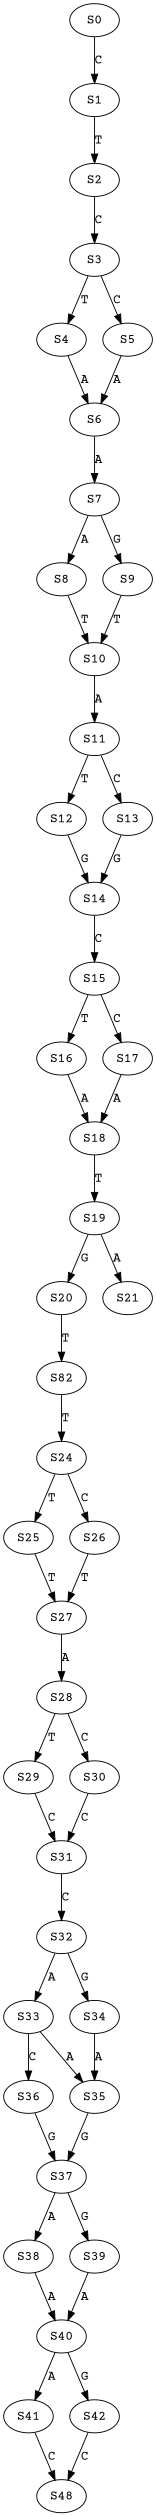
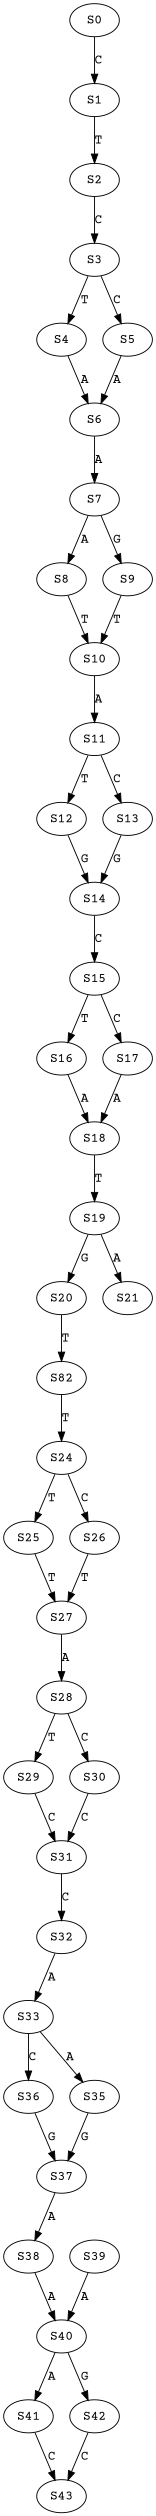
node "S34": removed
edge "S37" -> "S39": removed, label "G"
node "S48": label "S48" -> "S43"
